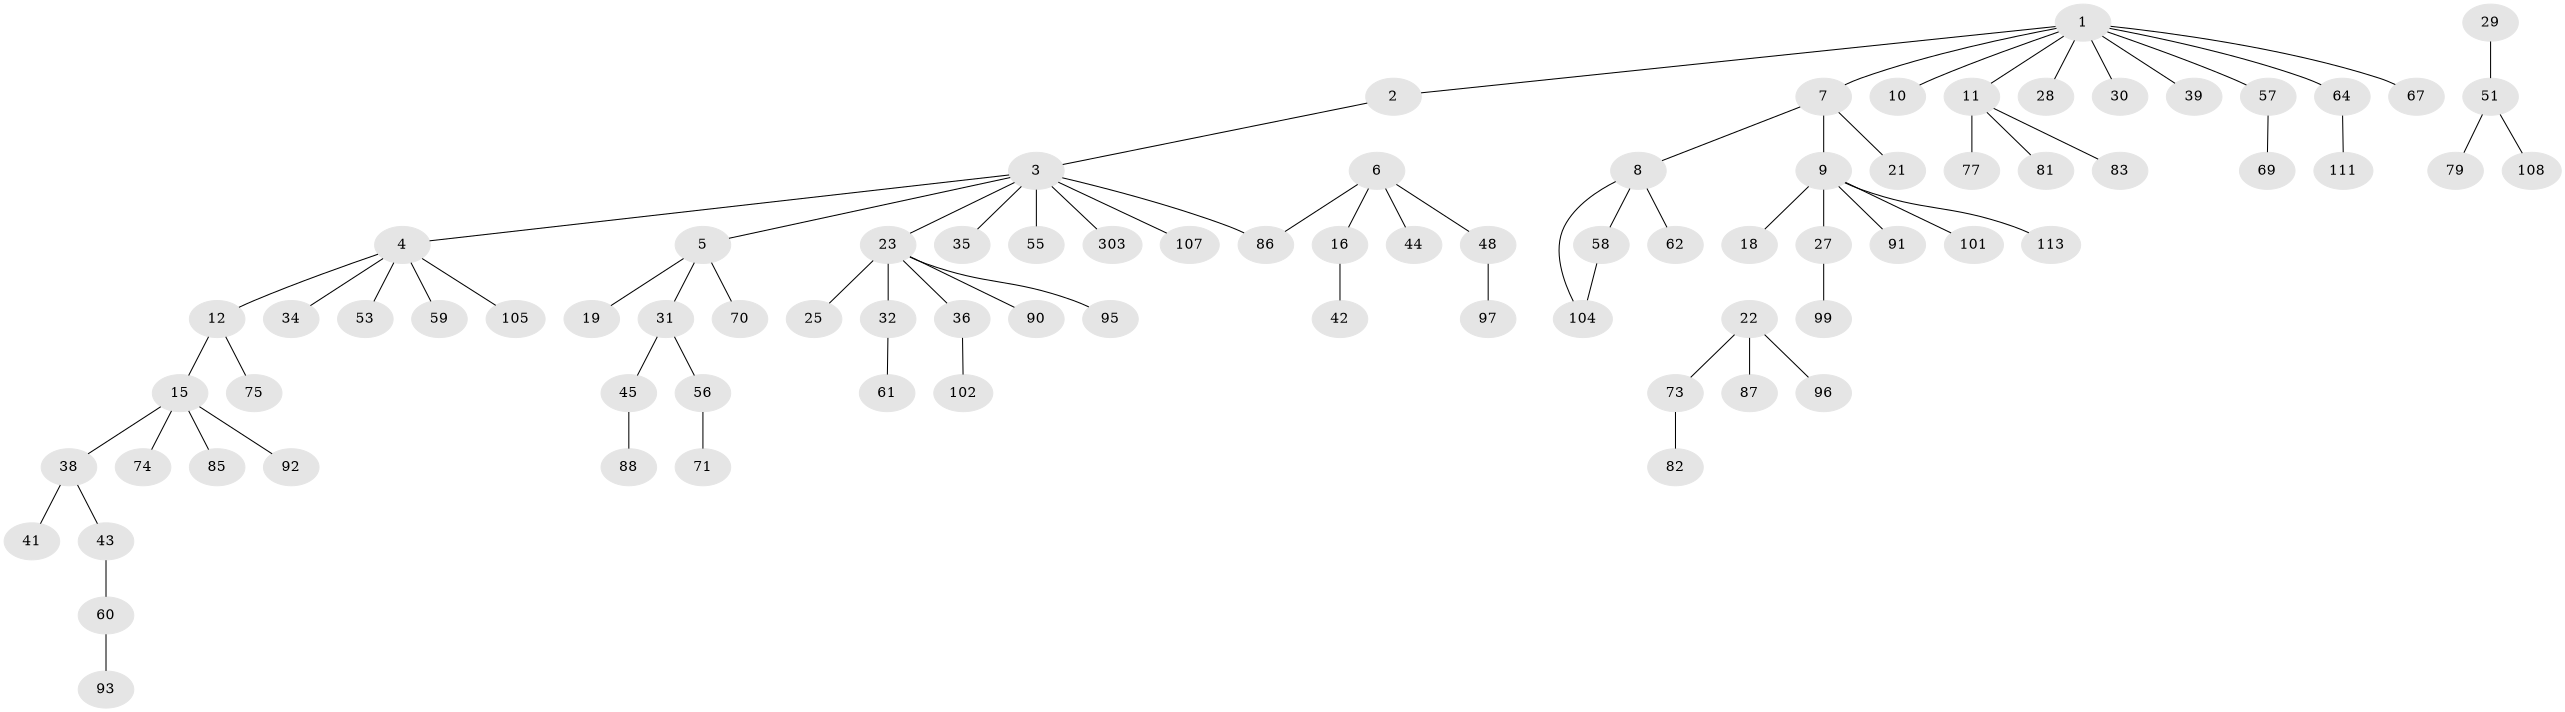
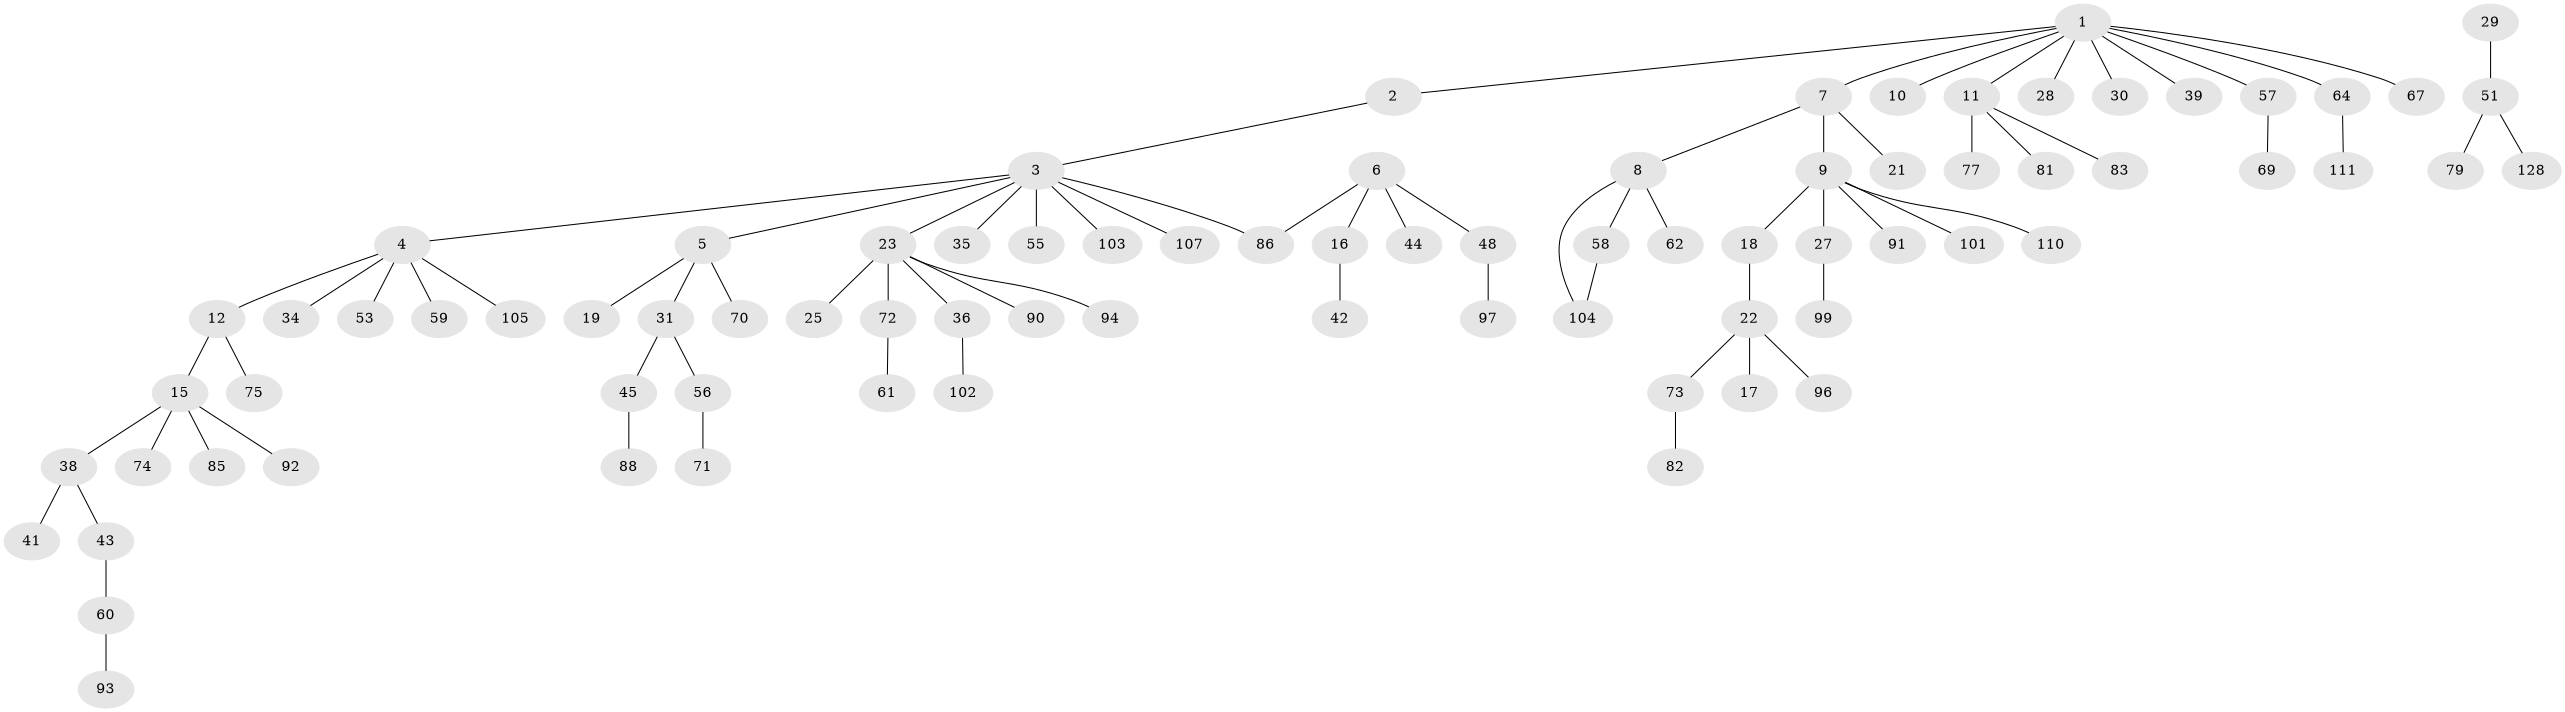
node "108": label "108" -> "128"
node "303": label "303" -> "103"
node "113": label "113" -> "110"
edge "18" -- "22": added
node "32": label "32" -> "72"
node "95": label "95" -> "94"
node "87": label "87" -> "17"
